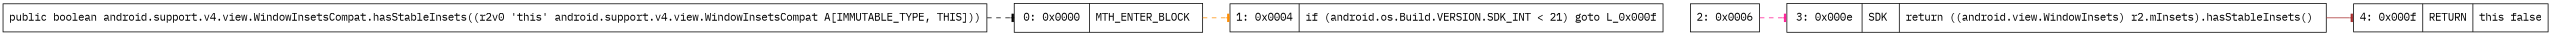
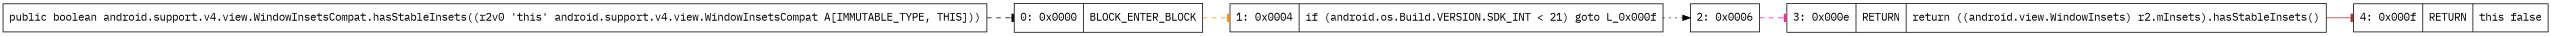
node "0: 0x0000": text "MTH_ENTER_BLOCK" -> "BLOCK_ENTER_BLOCK"
node "3: 0x000e": text "SDK" -> "RETURN"
edge "1: 0x0004" -> "2: 0x0006": added
